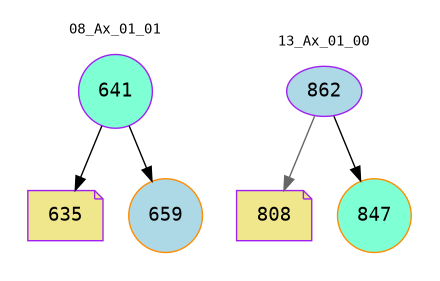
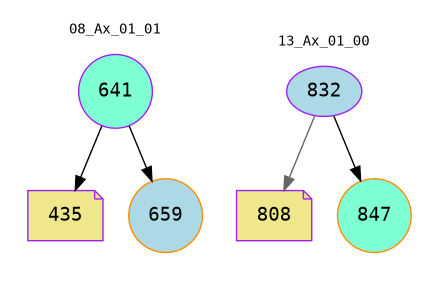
node "862": label "862" -> "832"
node "635": label "635" -> "435"
